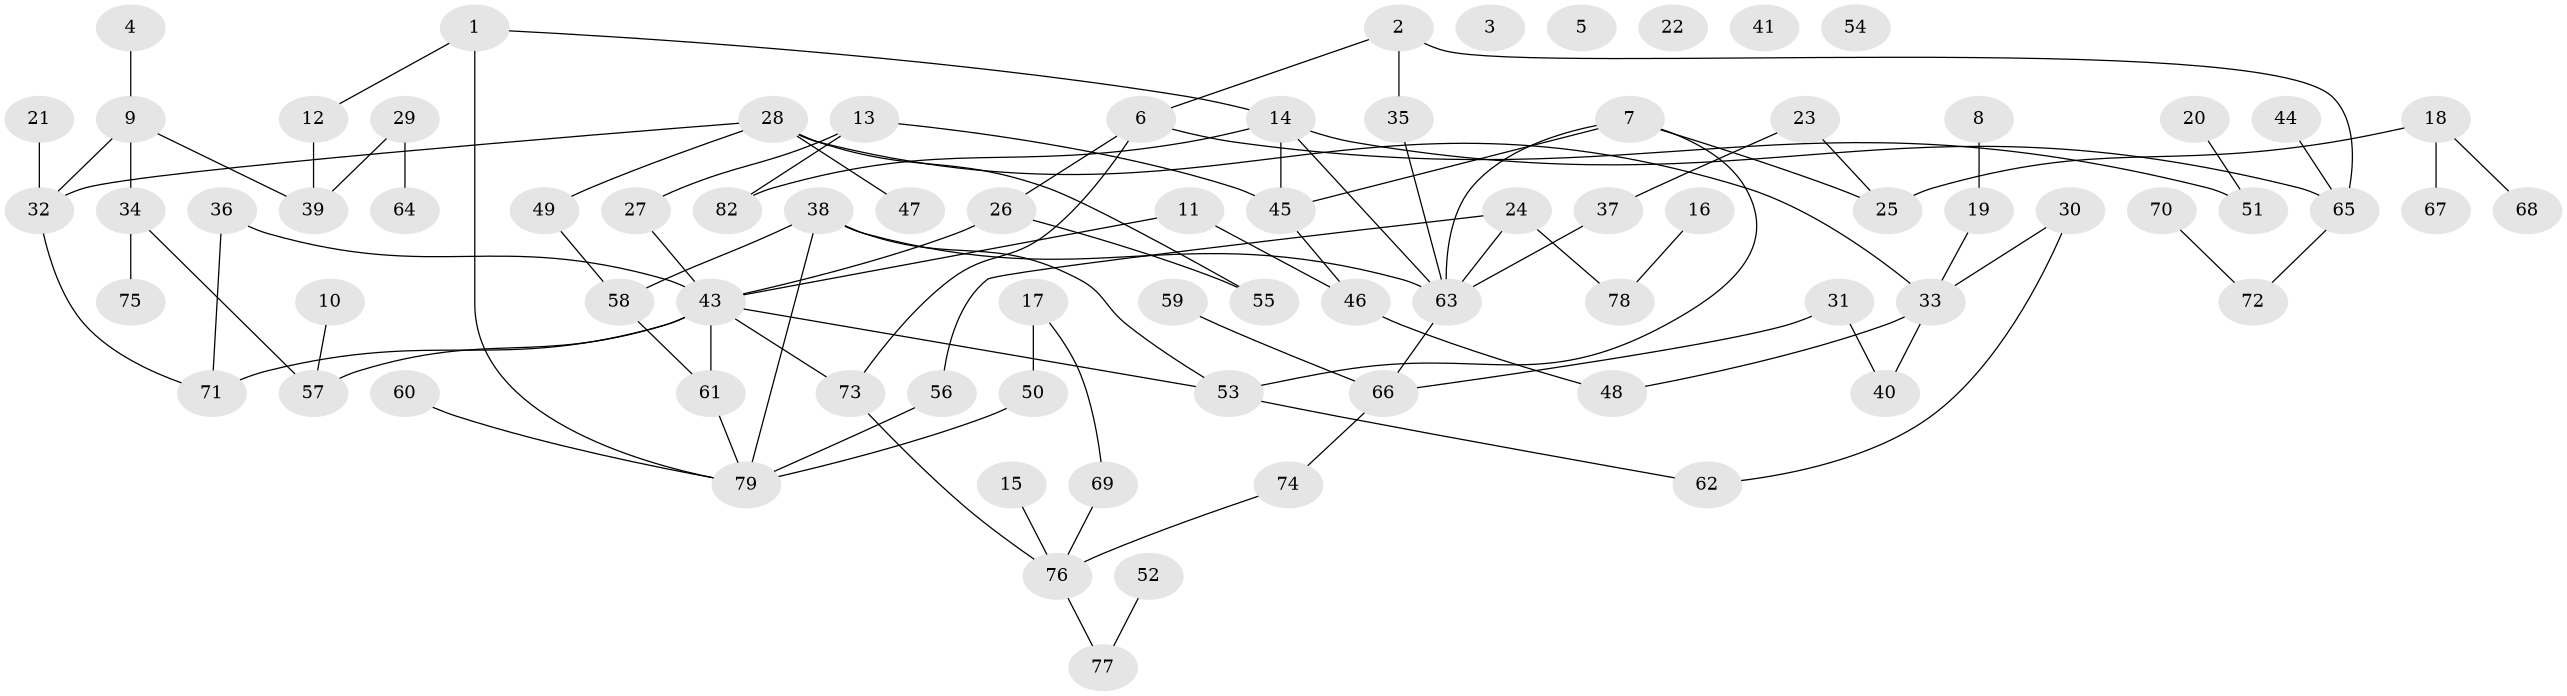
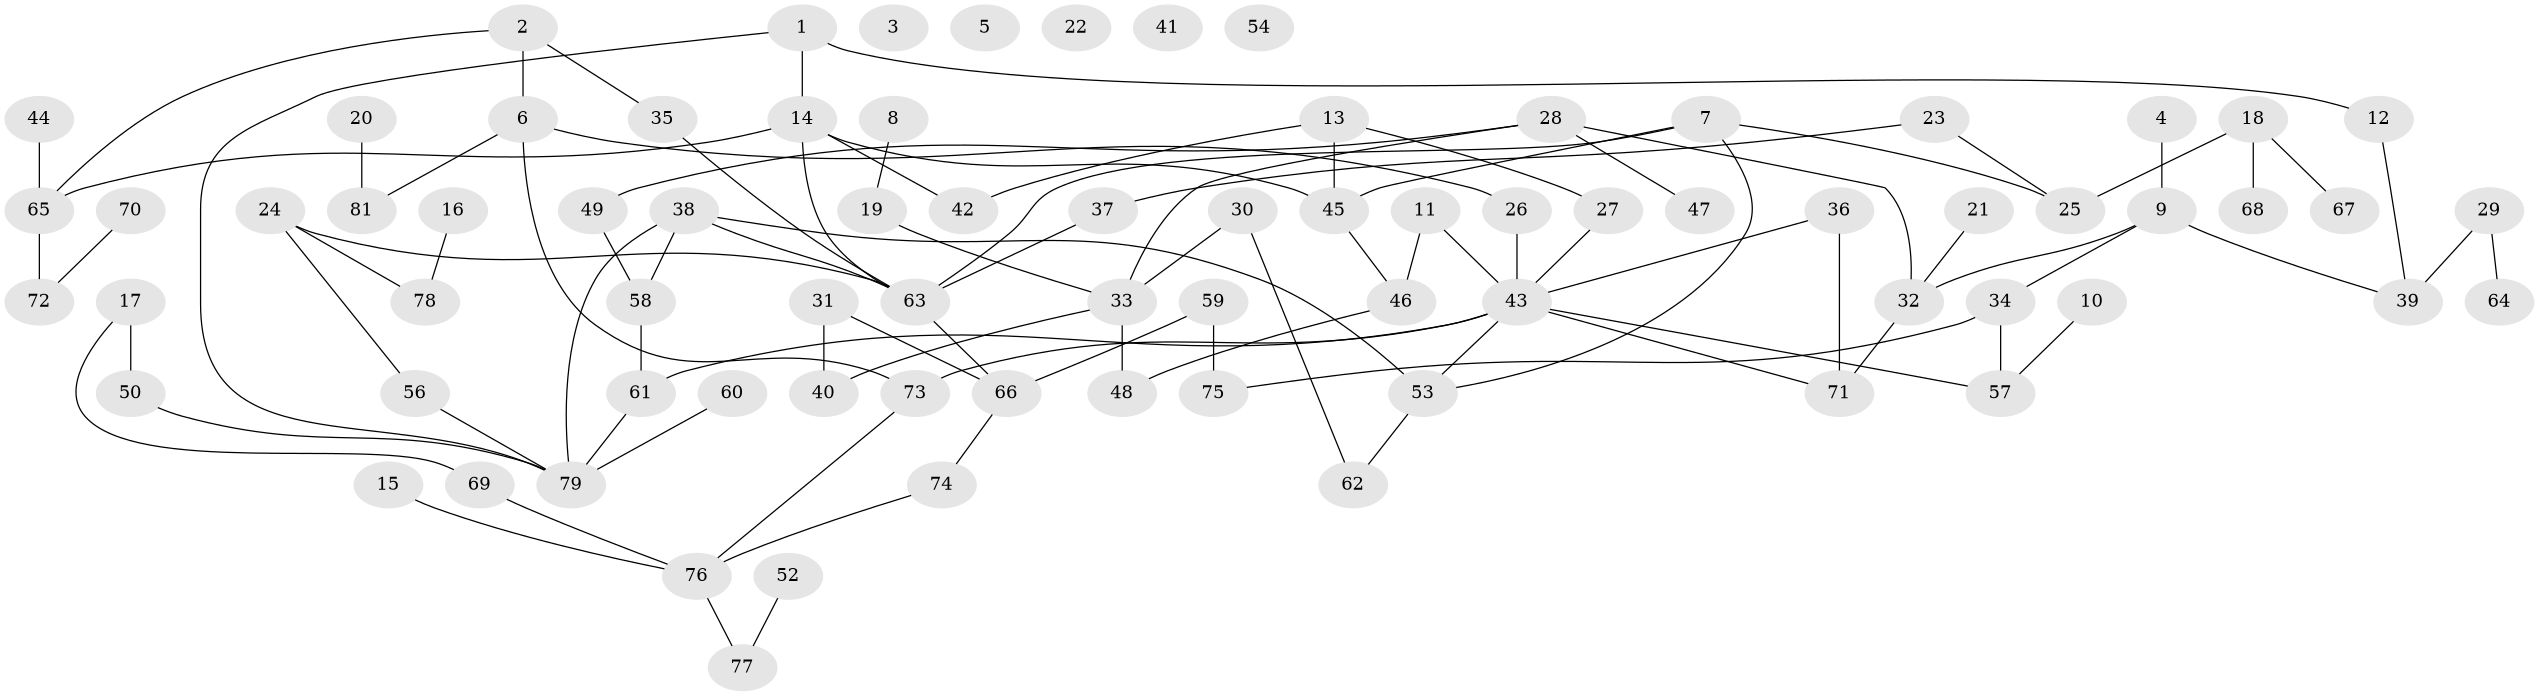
node "82": label "82" -> "42"
node "51": label "51" -> "81"
node "55": removed
edge "59" -- "75": added
